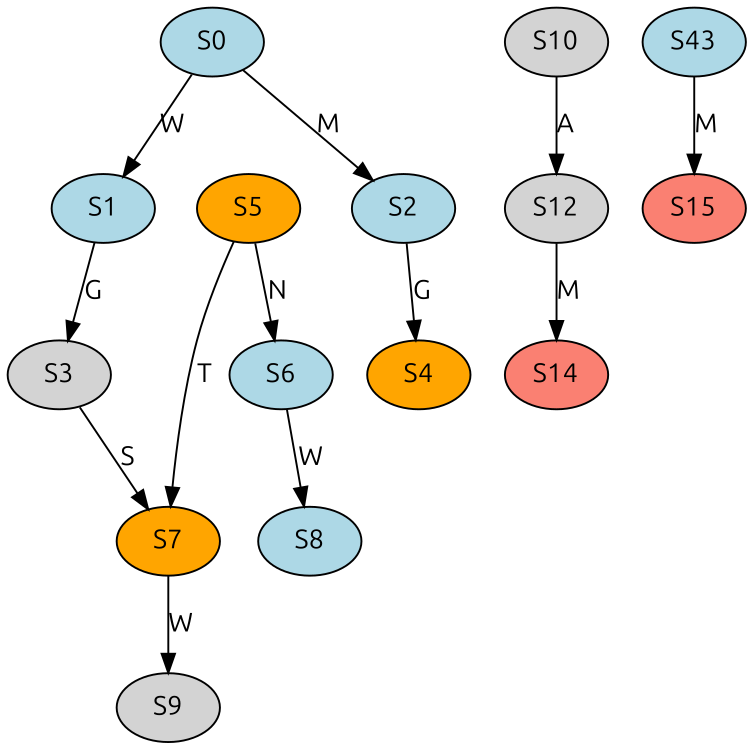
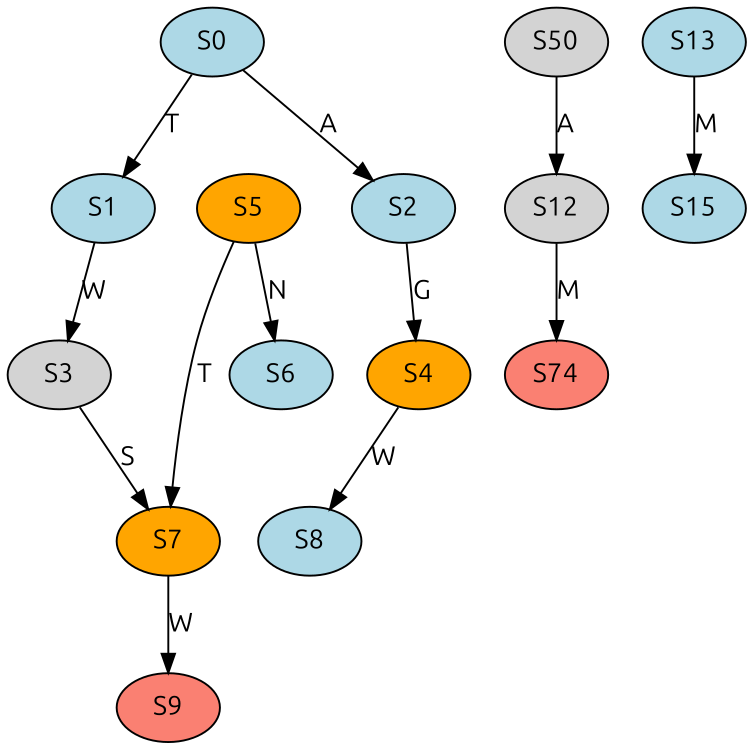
node "S10": label "S10" -> "S50"
node "S43": label "S43" -> "S13"
edge "S0" -> "S1": label "W" -> "T"
edge "S0" -> "S2": label "M" -> "A"
node "S15": fillcolor salmon -> lightblue
edge "S1" -> "S3": label "G" -> "W"
node "S14": label "S14" -> "S74"
edge "S6" -> "S8": now "S4" -> "S8"
node "S9": fillcolor lightgrey -> salmon
